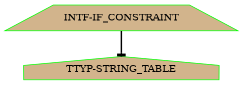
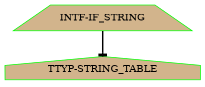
node "INTF-IF_CONSTRAINT": label "INTF-IF_CONSTRAINT" -> "INTF-IF_STRING"
